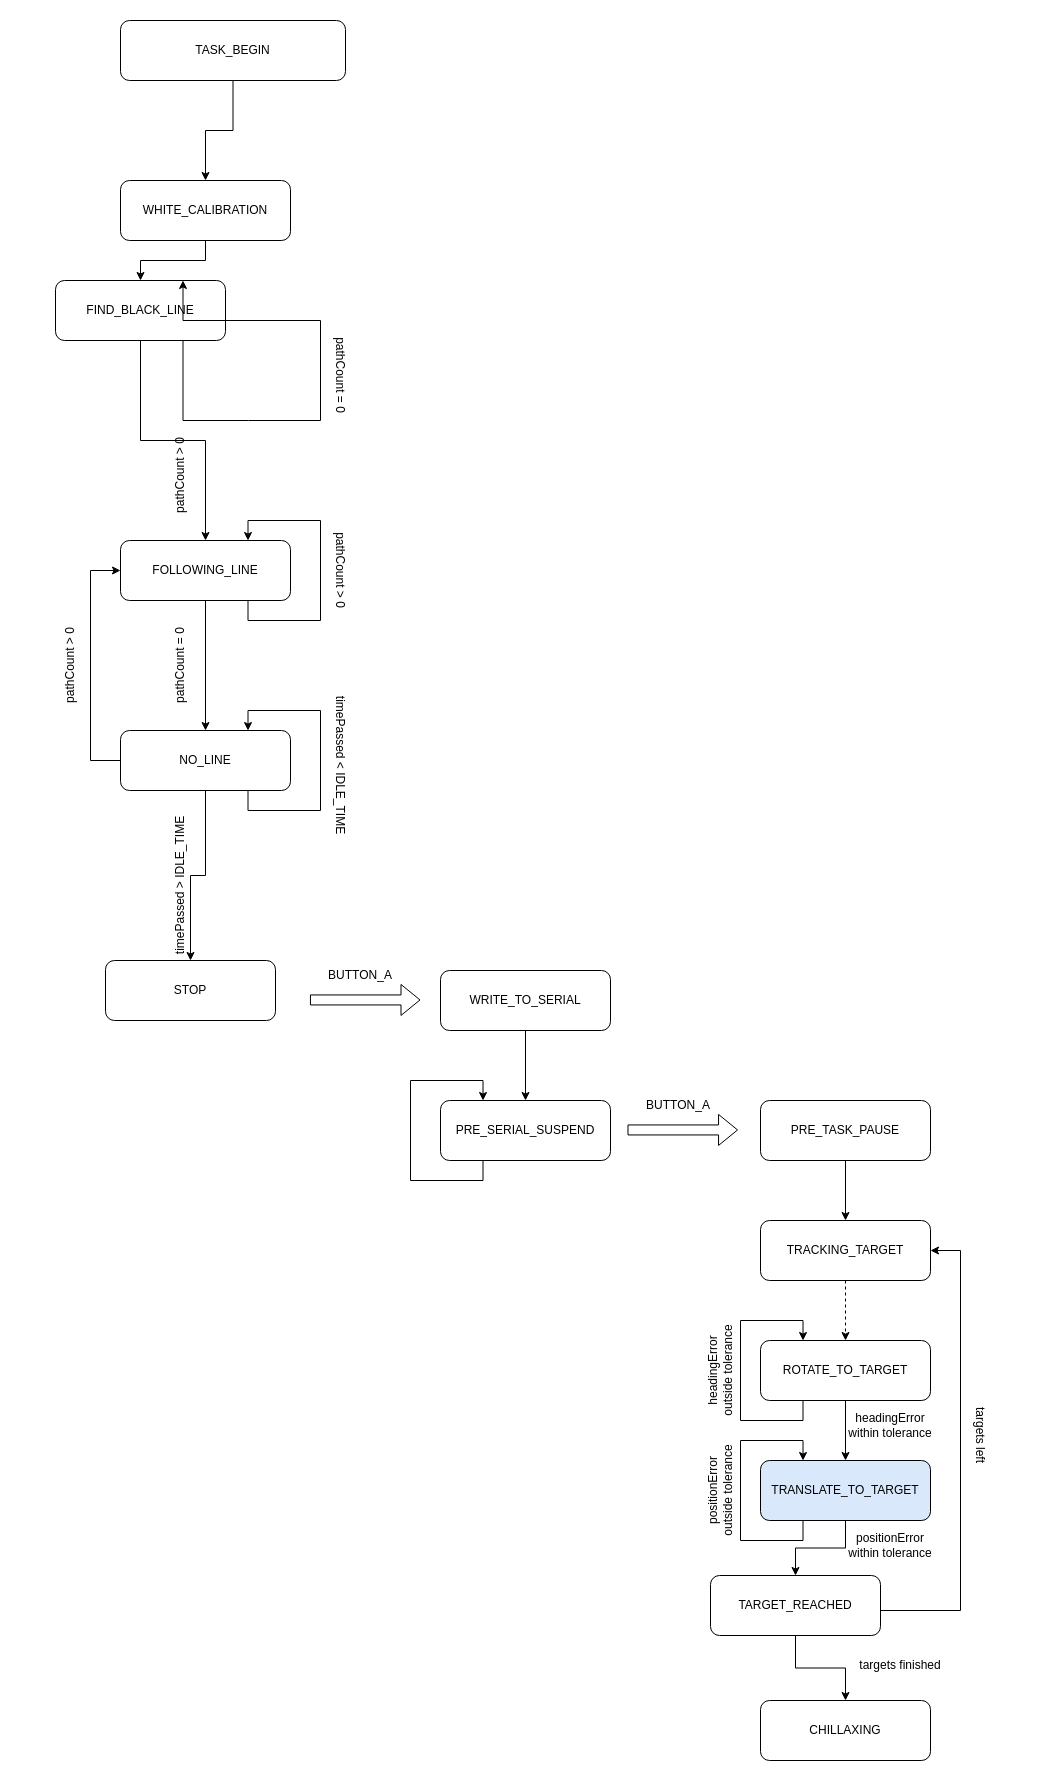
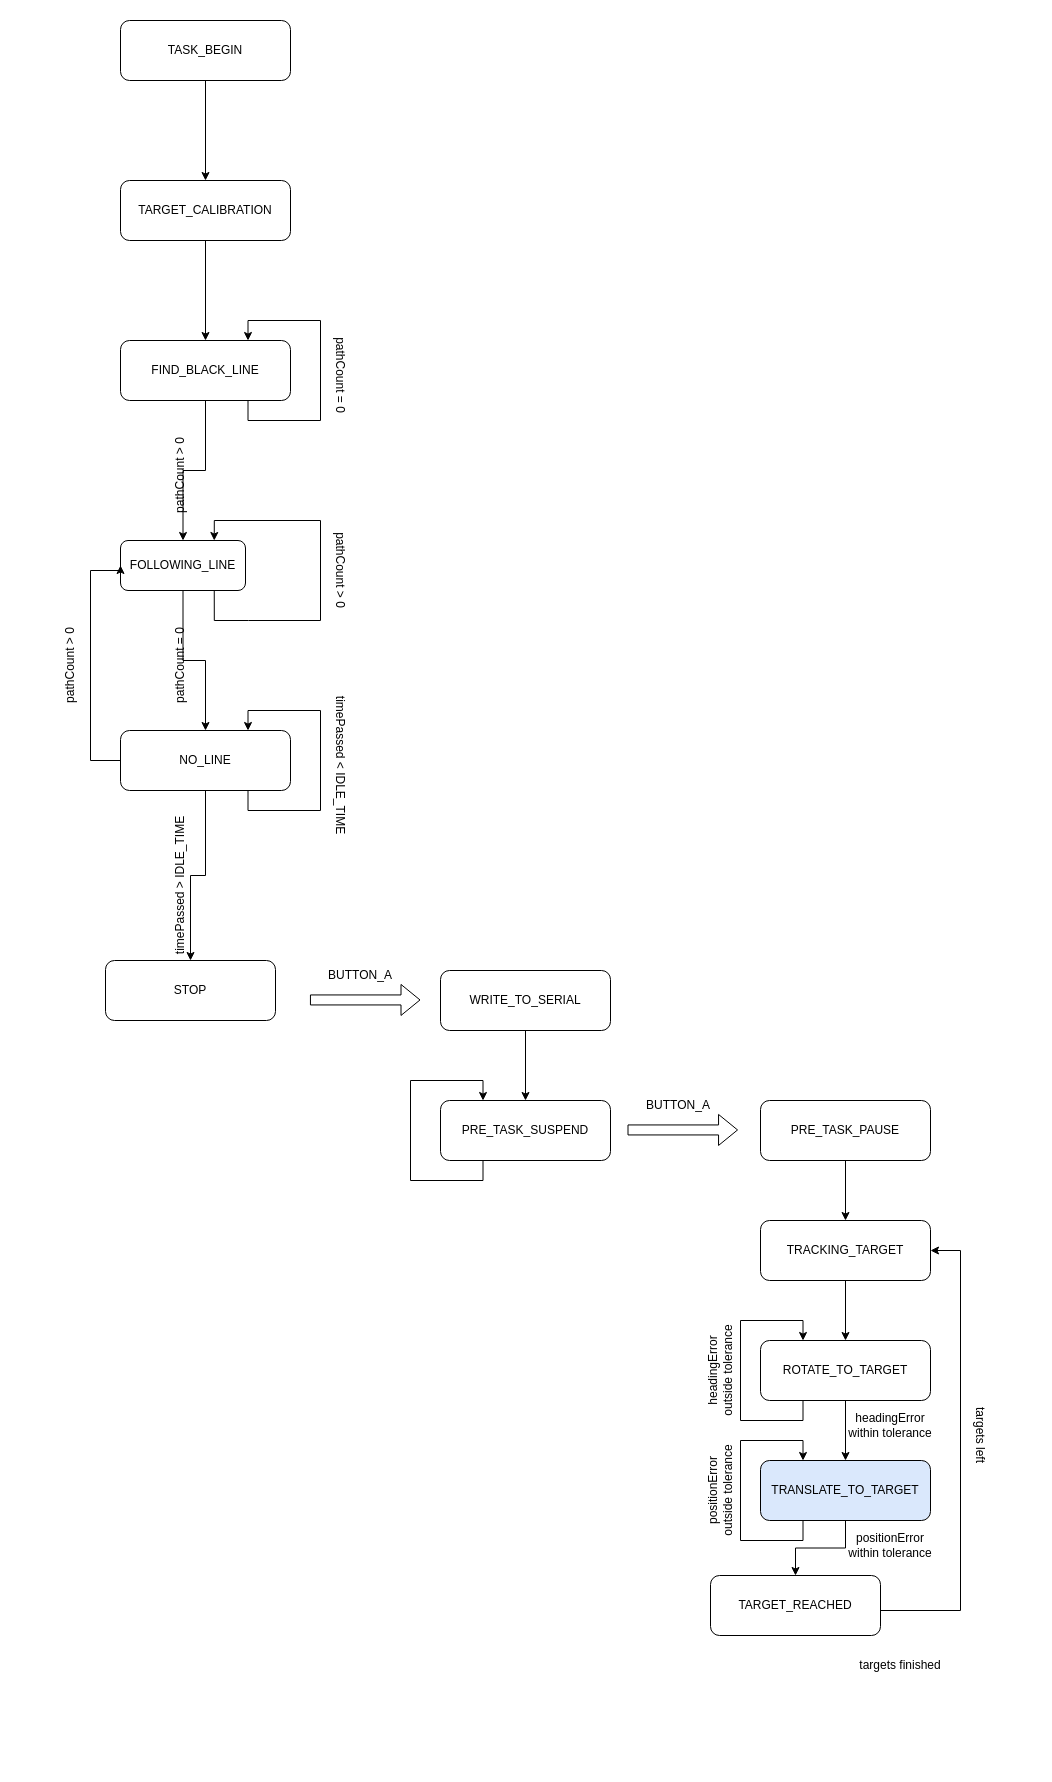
node "TASK_BEGIN": size 225x60 -> 170x60
node "WHITE_CALIBRATION": label "WHITE_CALIBRATION" -> "TARGET_CALIBRATION"
node "FIND_BLACK_LINE": moved (141, 311) -> (206, 371)
node "FOLLOWING_LINE": size 170x60 -> 125x50
node "PRE_SERIAL_SUSPEND": label "PRE_SERIAL_SUSPEND" -> "PRE_TASK_SUSPEND"
edge "TRACKING_TARGET" -> "ROTATE_TO_TARGET": style dashed -> solid
edge "TARGET_REACHED" -> "CHILLAXING": removed
node "CHILLAXING": removed
